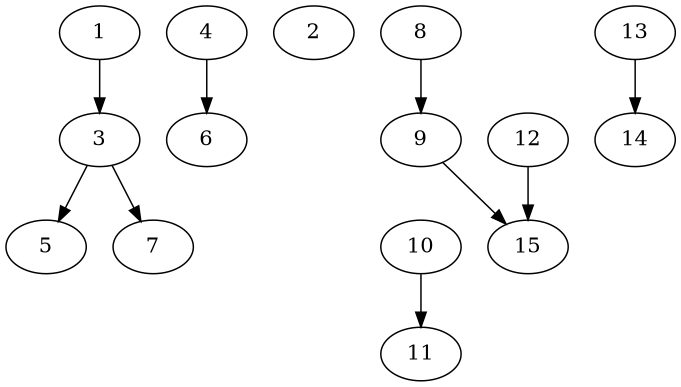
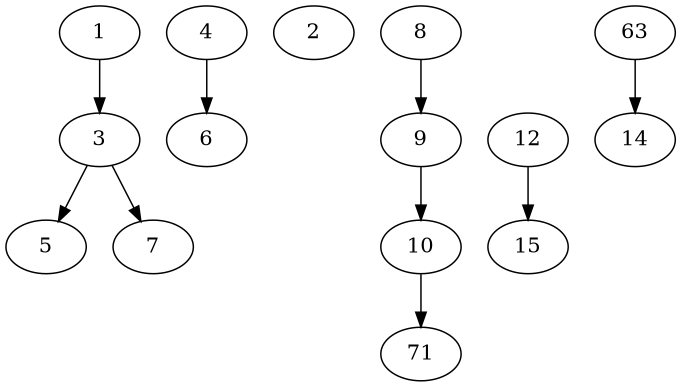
node "13": label "13" -> "63"
edge "9" -> "15": now "9" -> "10"
node "11": label "11" -> "71"
